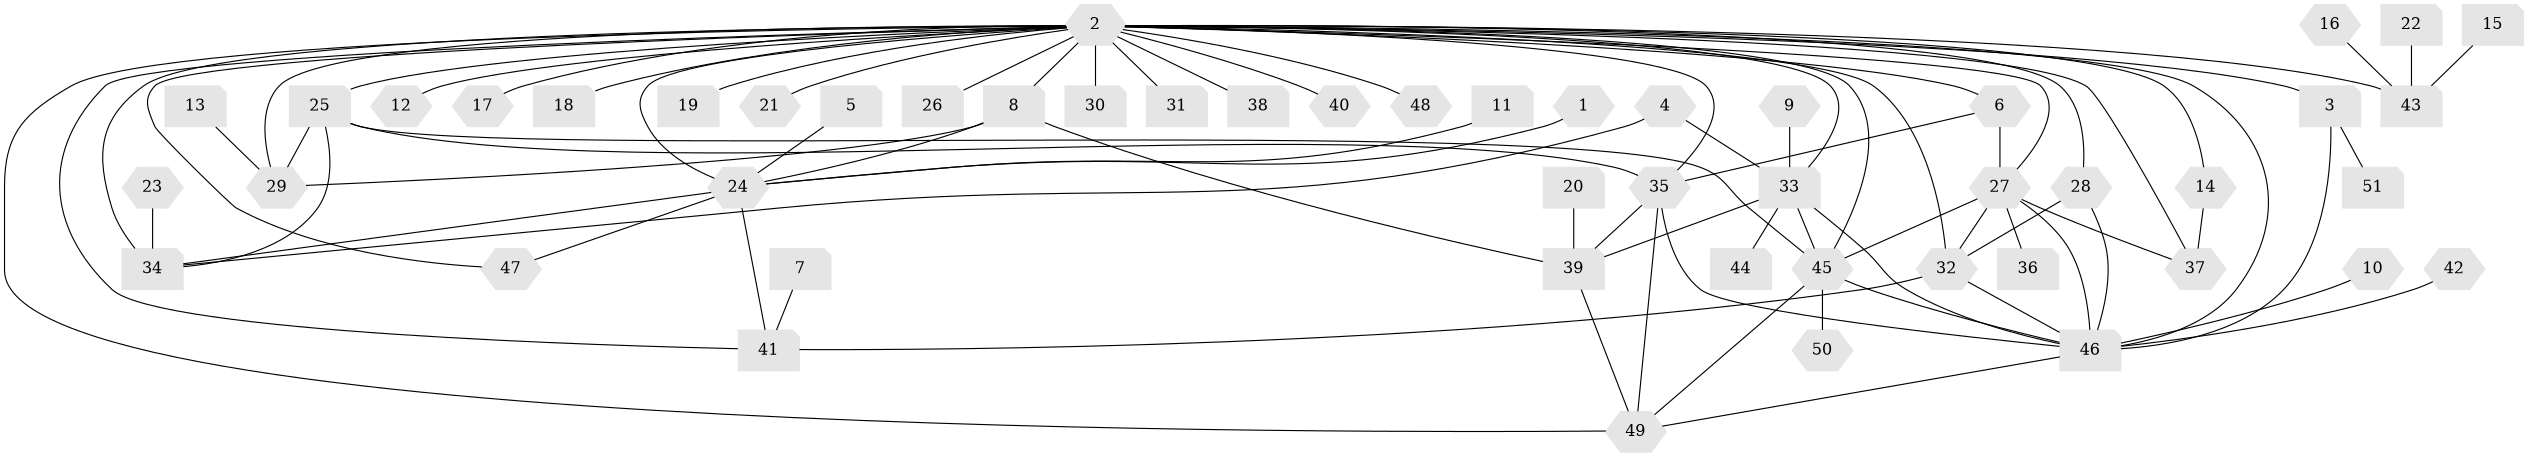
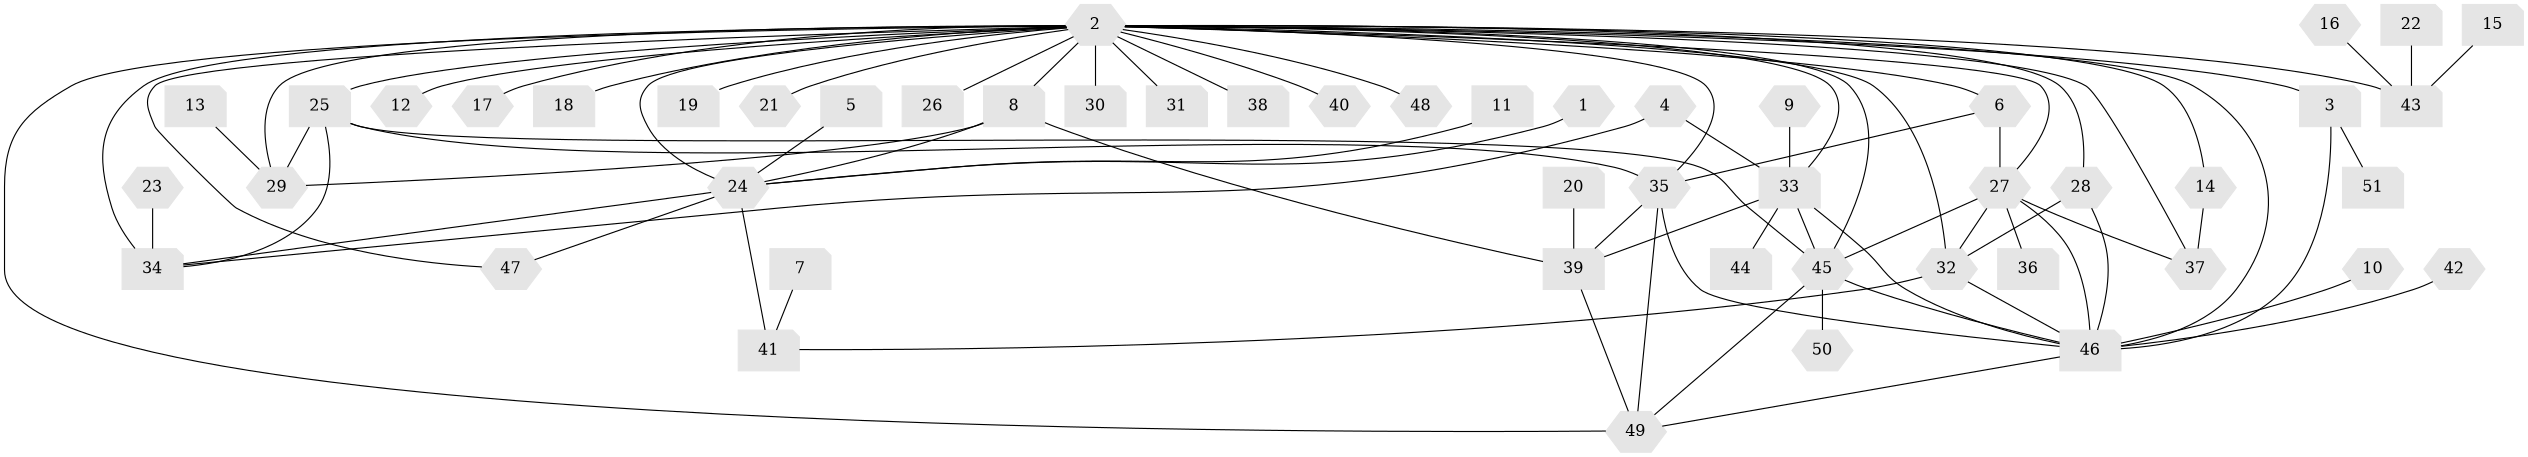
edge "2" -- "41": removed
